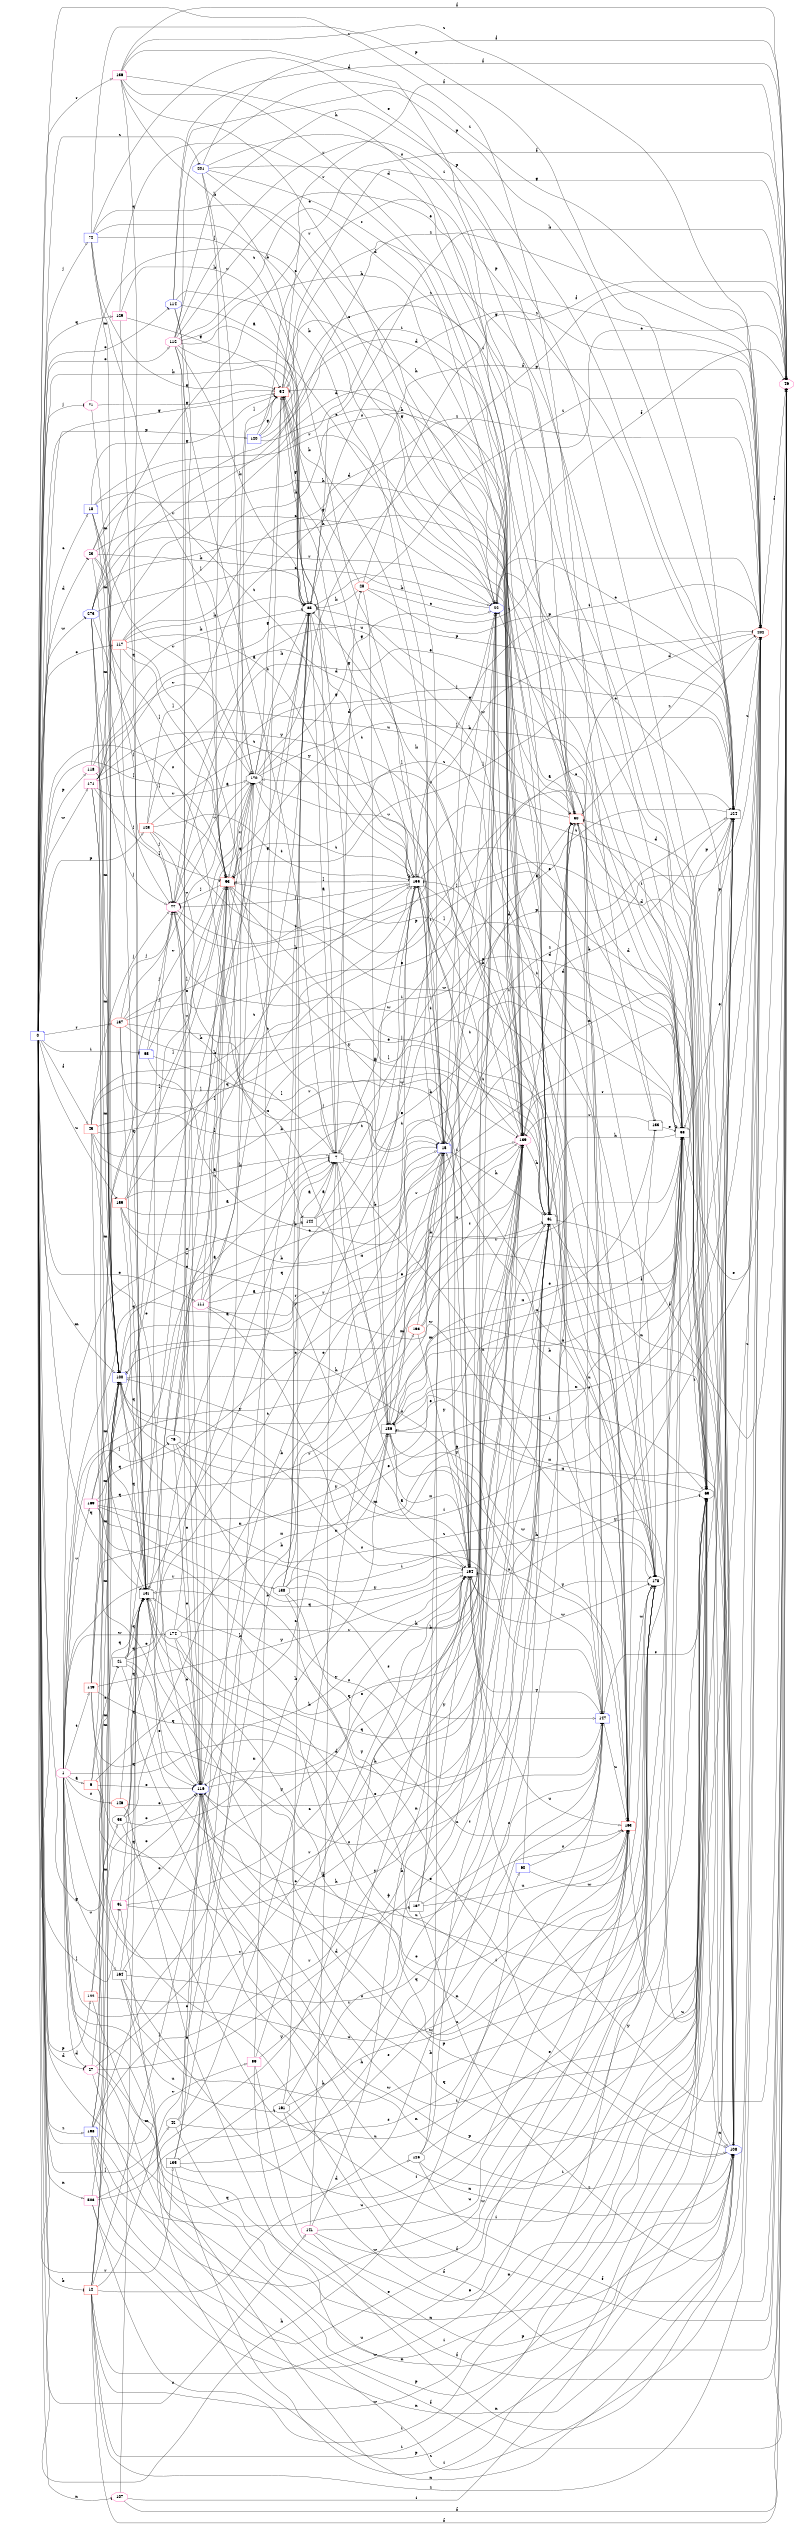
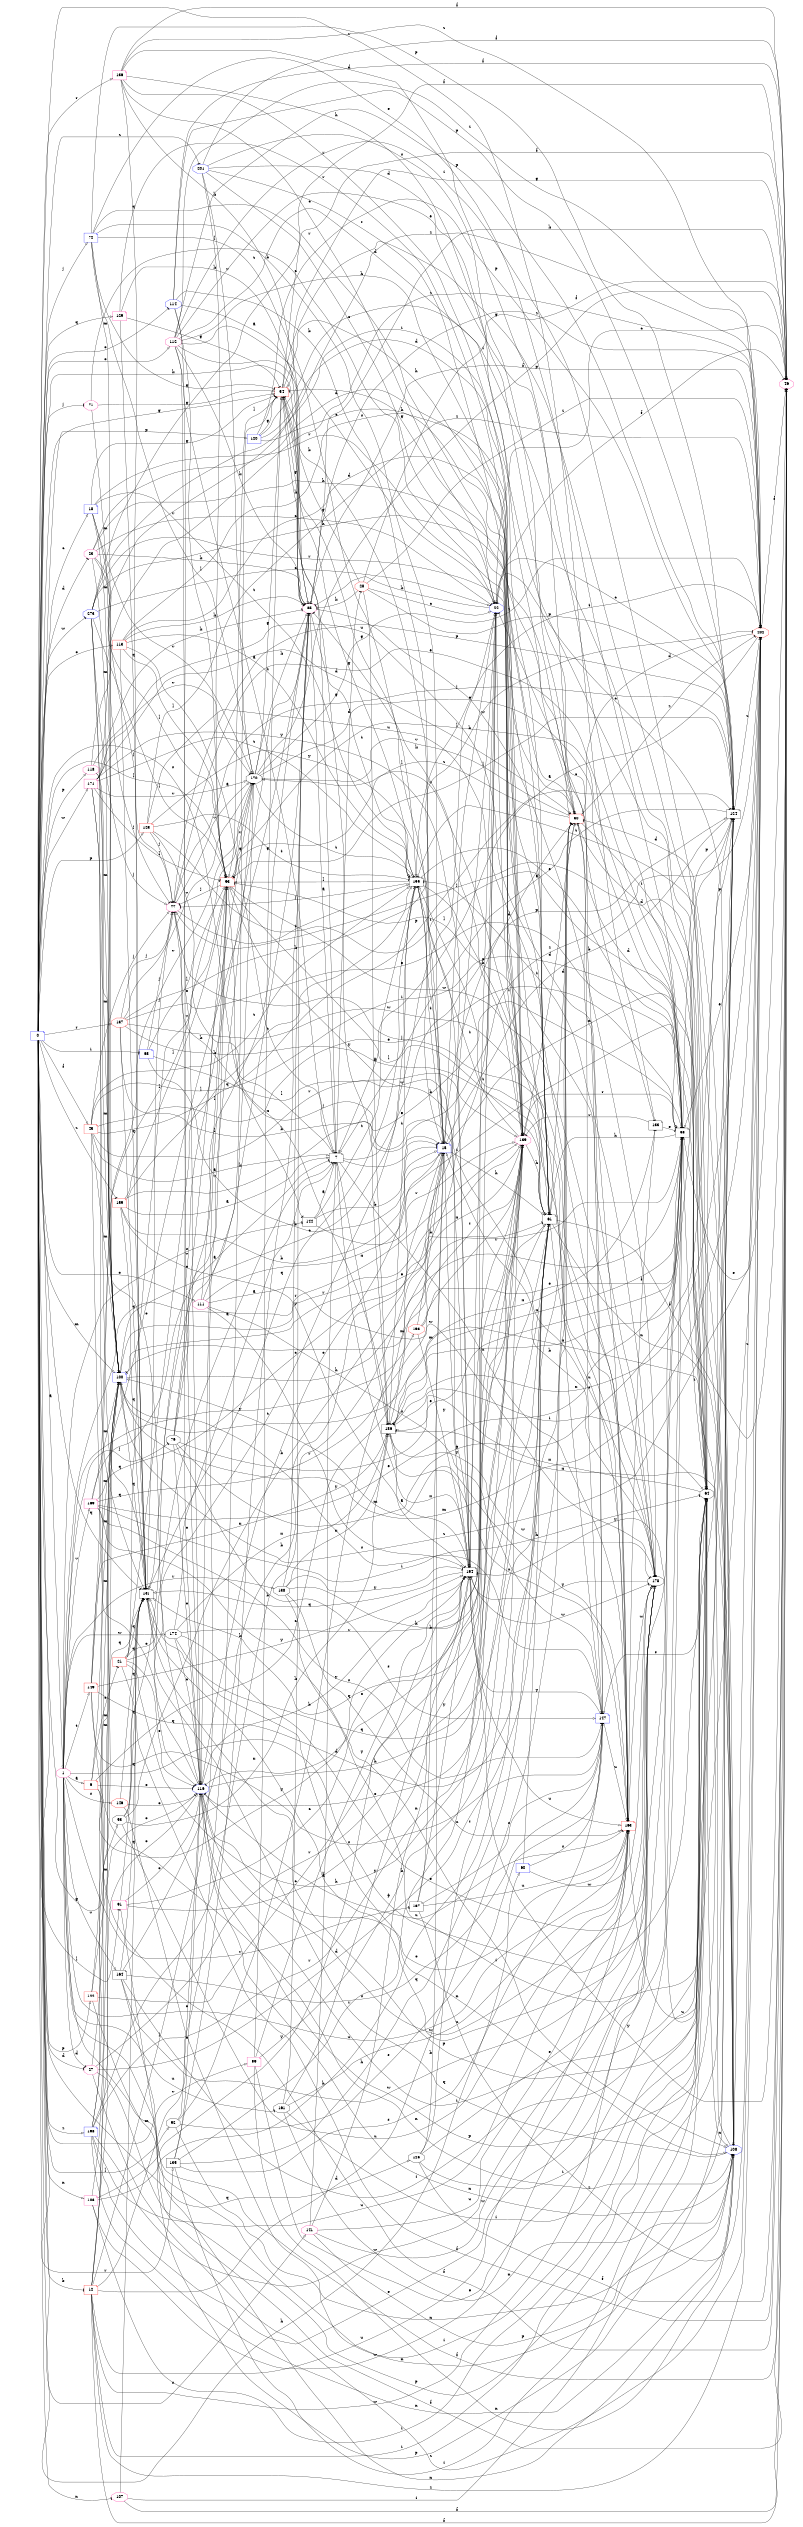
node "85": color black -> deeppink
node "117": label "117" -> "113"
edge "139" -> "170": now "30" -> "170"
edge "45" -> "139": arrowhead tee -> onormal
edge "0" -> "159": label "u" -> "z"
edge "159" -> "7": arrowhead tee -> onormal
edge "138" -> "7": removed, label "a"
edge "0" -> "1": added, label "a"
node "69": label "69" -> "64"
edge "202" -> "100": label "i" -> "m"
node "21": color black -> red
node "42": label "42" -> "92"
node "503": label "503" -> "103"
